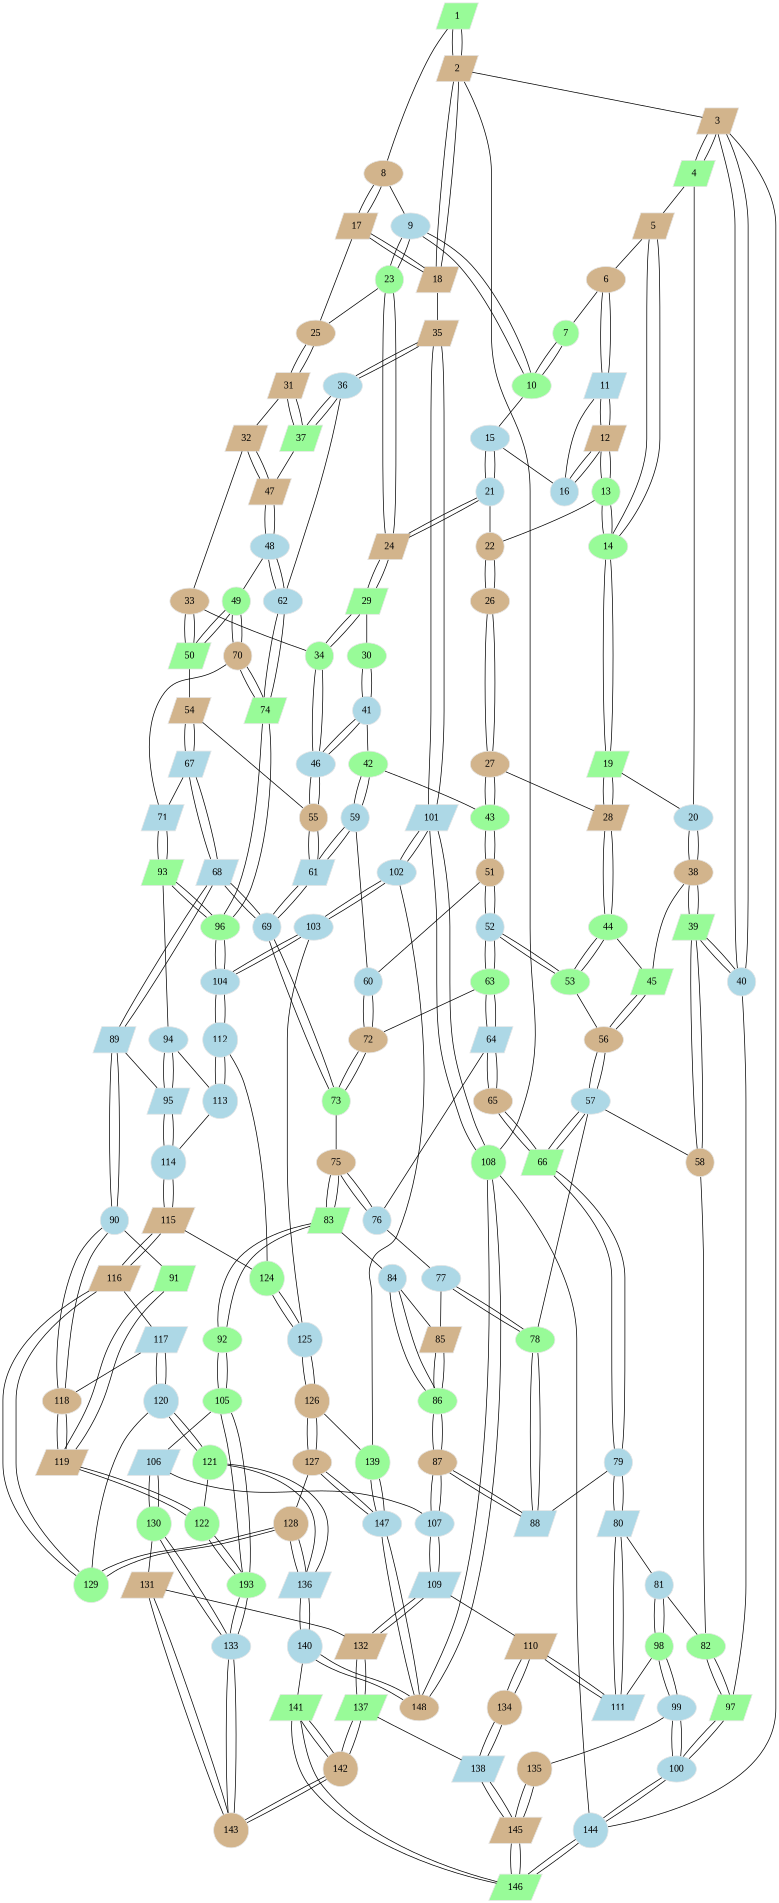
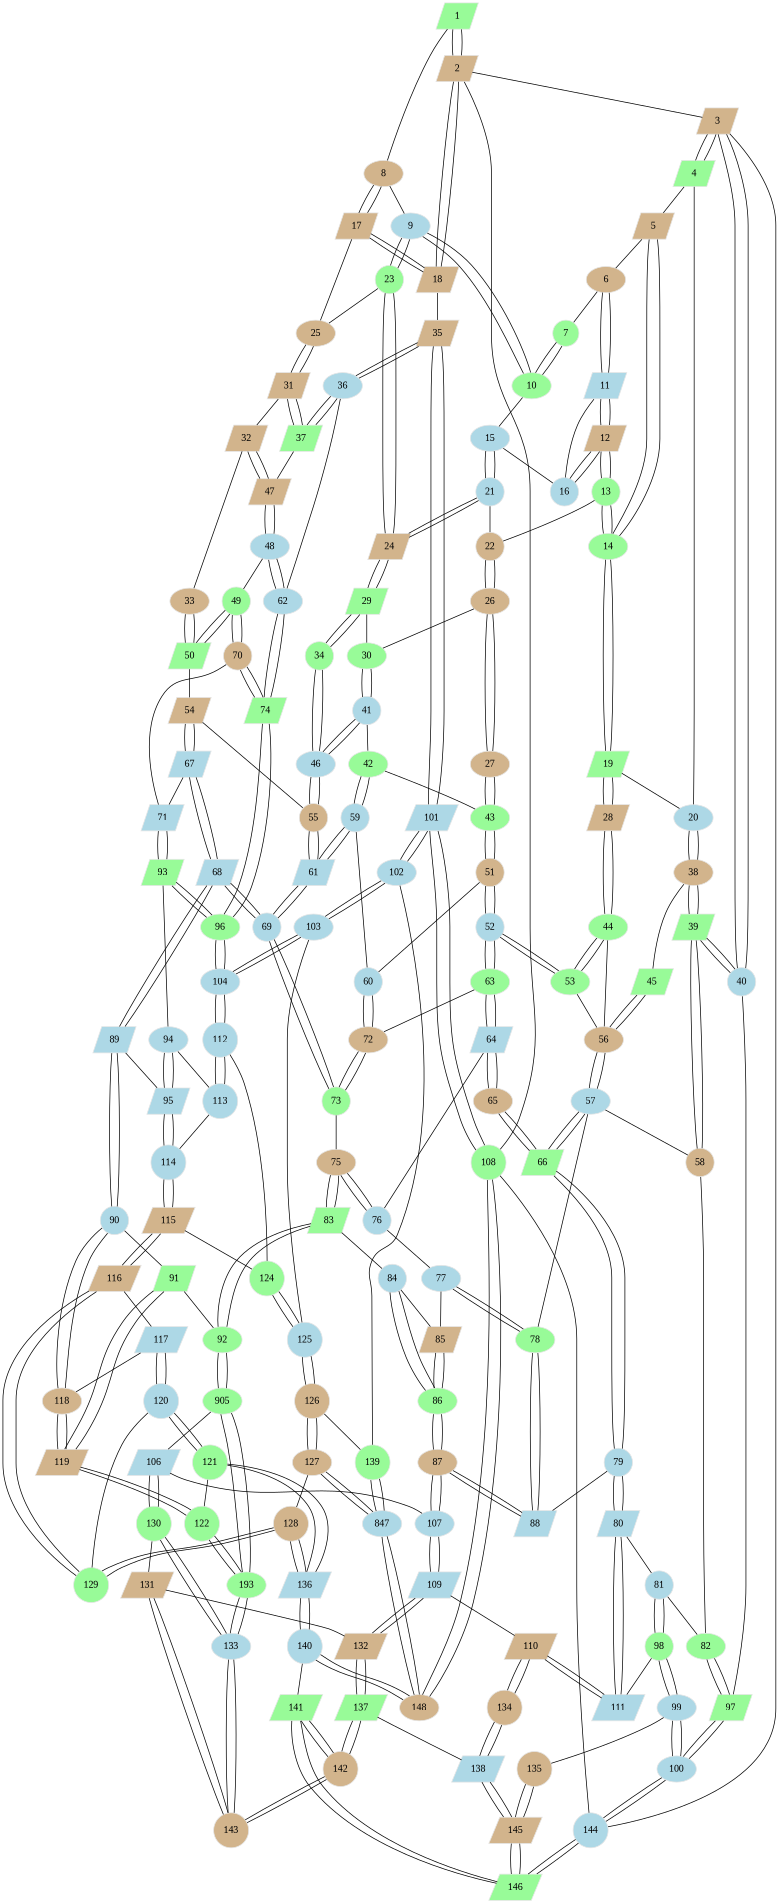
edge "26" -- "30": added
edge "33" -- "34": removed
edge "27" -- "28": removed
edge "44" -- "45": now "44" -- "56"
edge "91" -- "92": added
node "105": label "105" -> "905"
node "147": label "147" -> "847"
